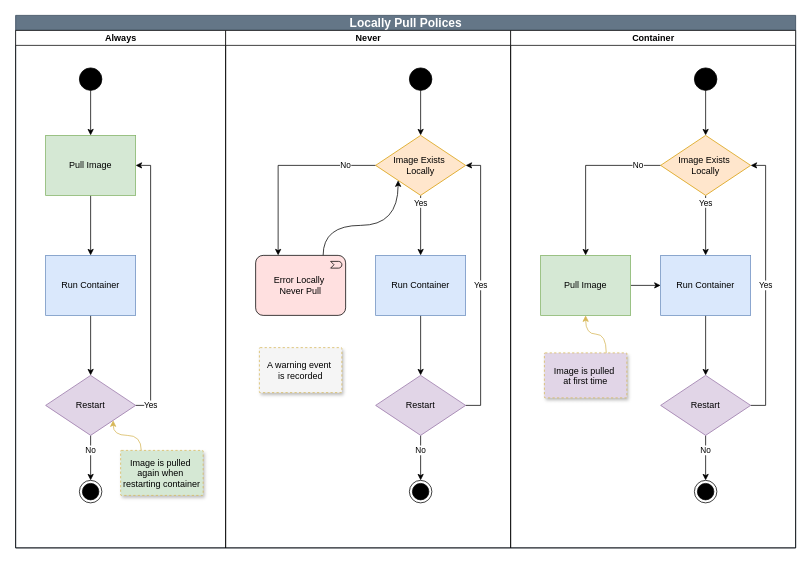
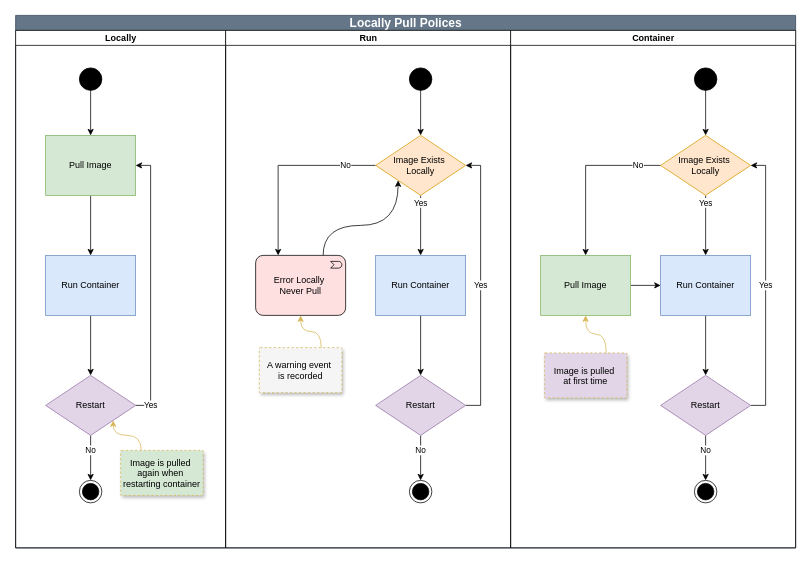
node "Always": label "Always" -> "Locally"
node "Never": label "Never" -> "Run"
edge "A warning event is recorded" -> "Error Locally Never Pull": added
